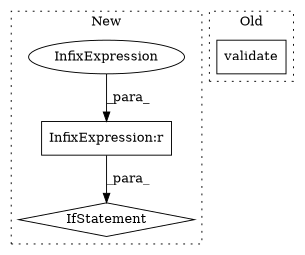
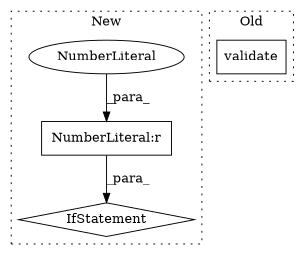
node "InfixExpression": label "InfixExpression" -> "NumberLiteral"
node "InfixExpression:r": label "InfixExpression:r" -> "NumberLiteral:r"
